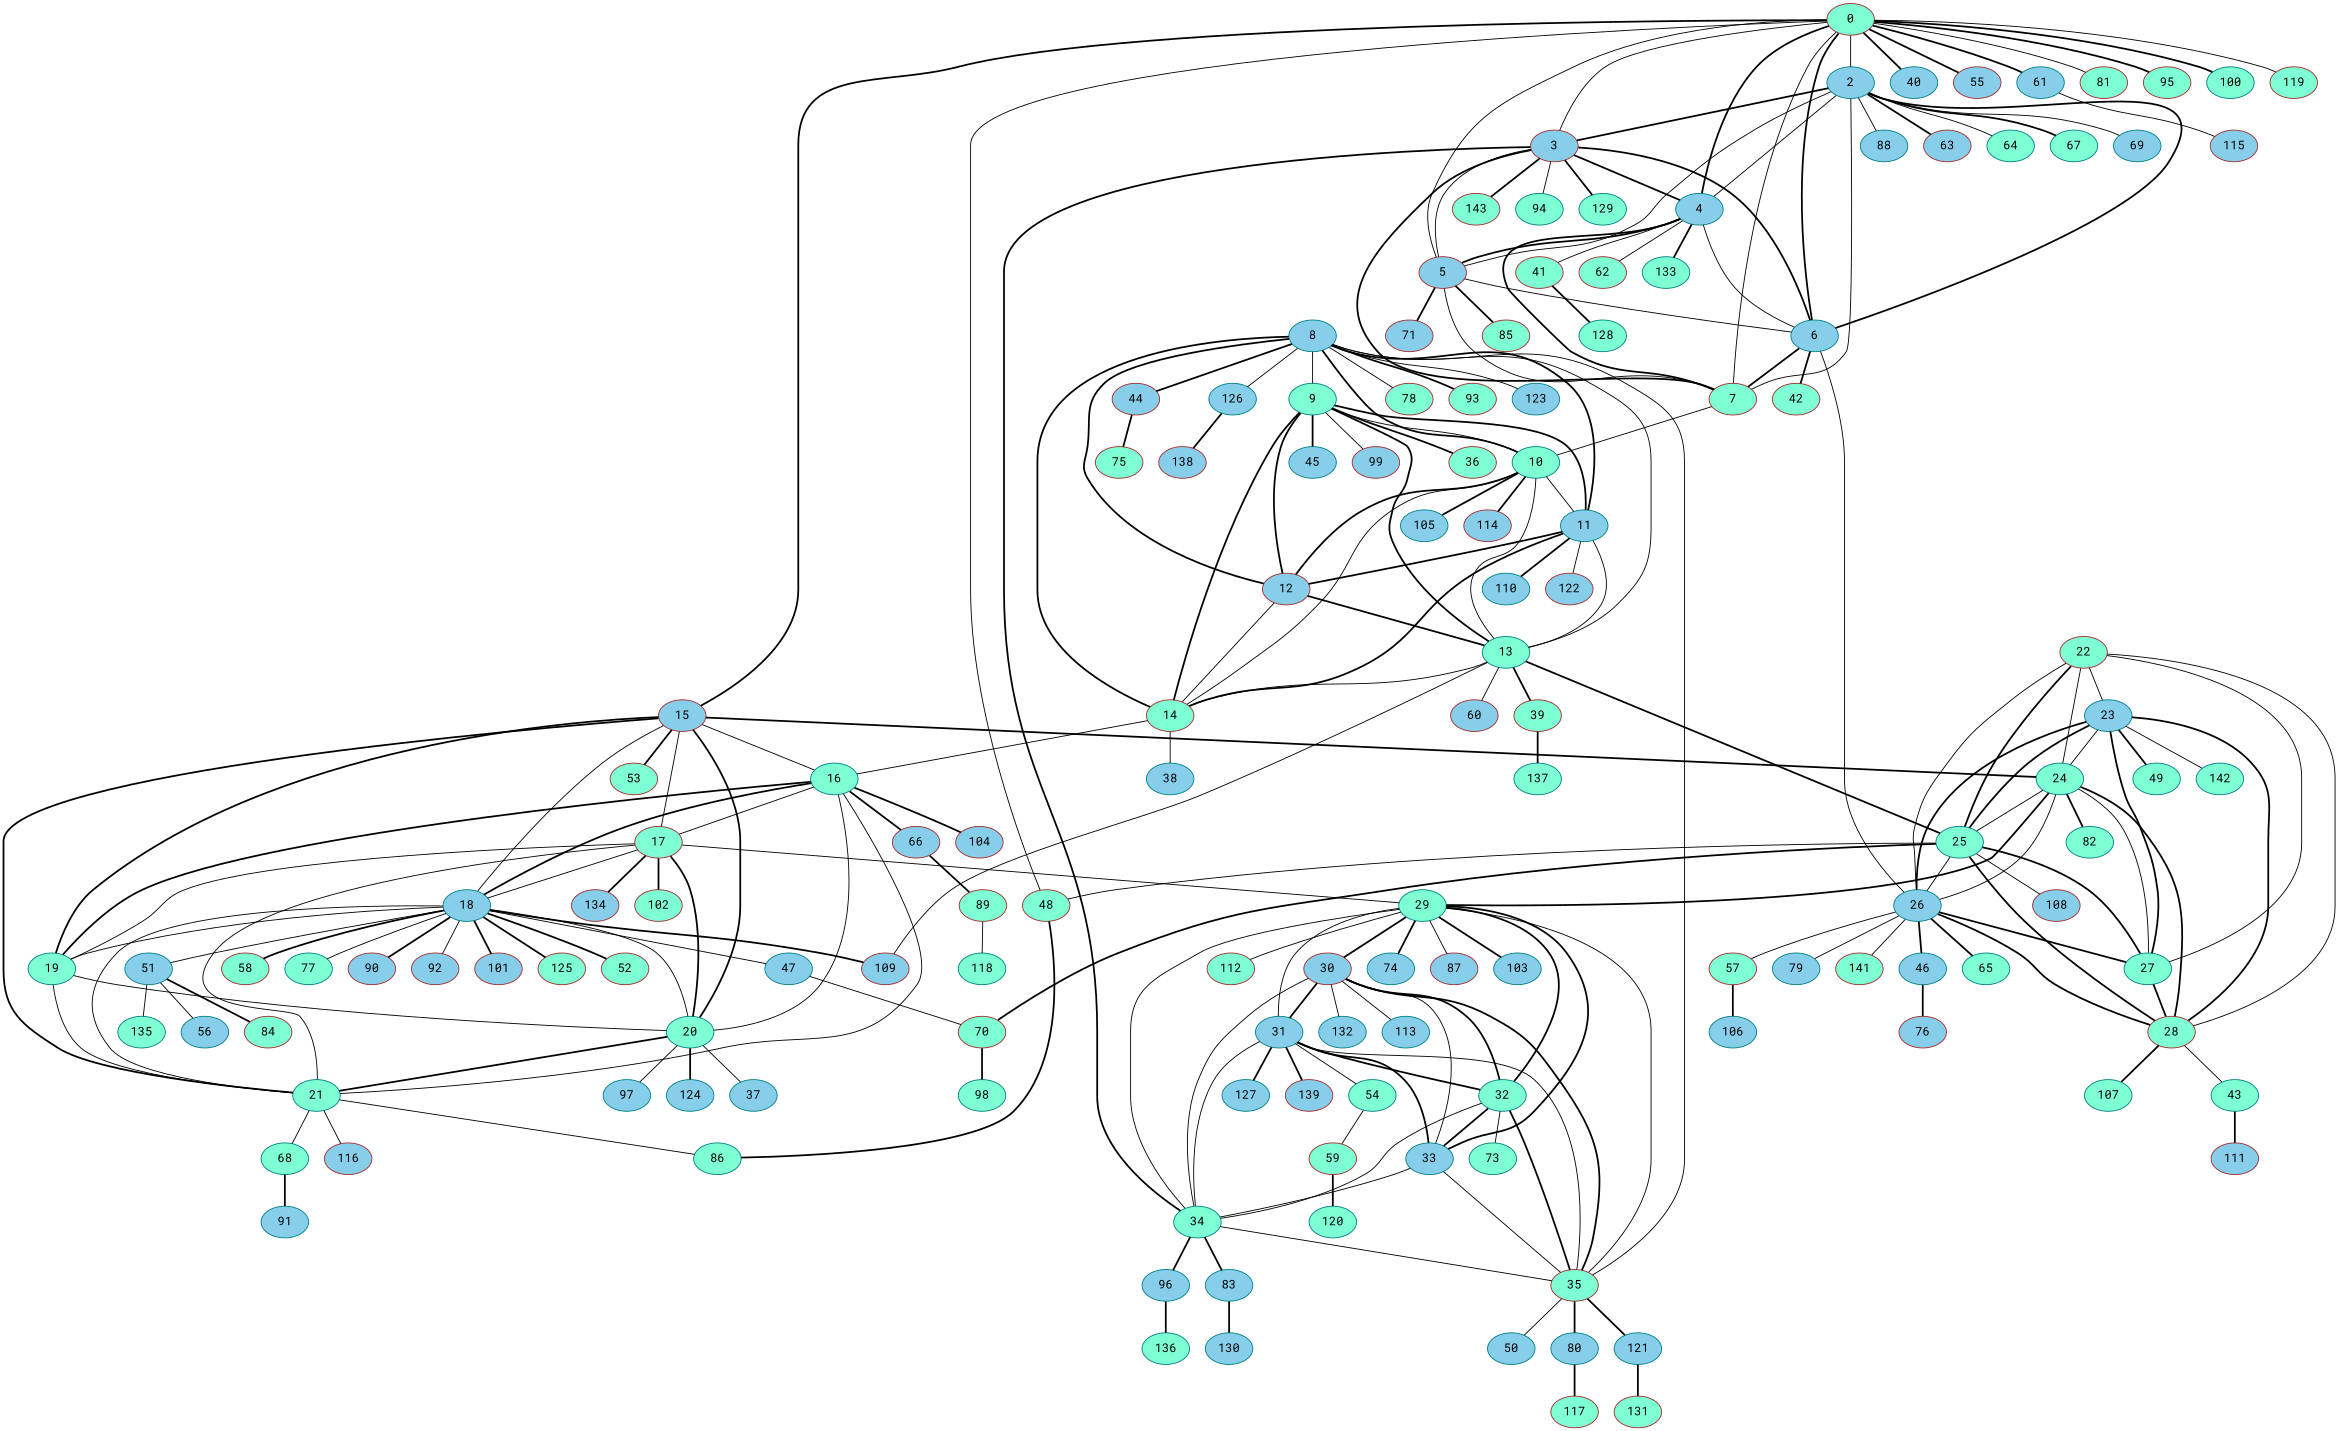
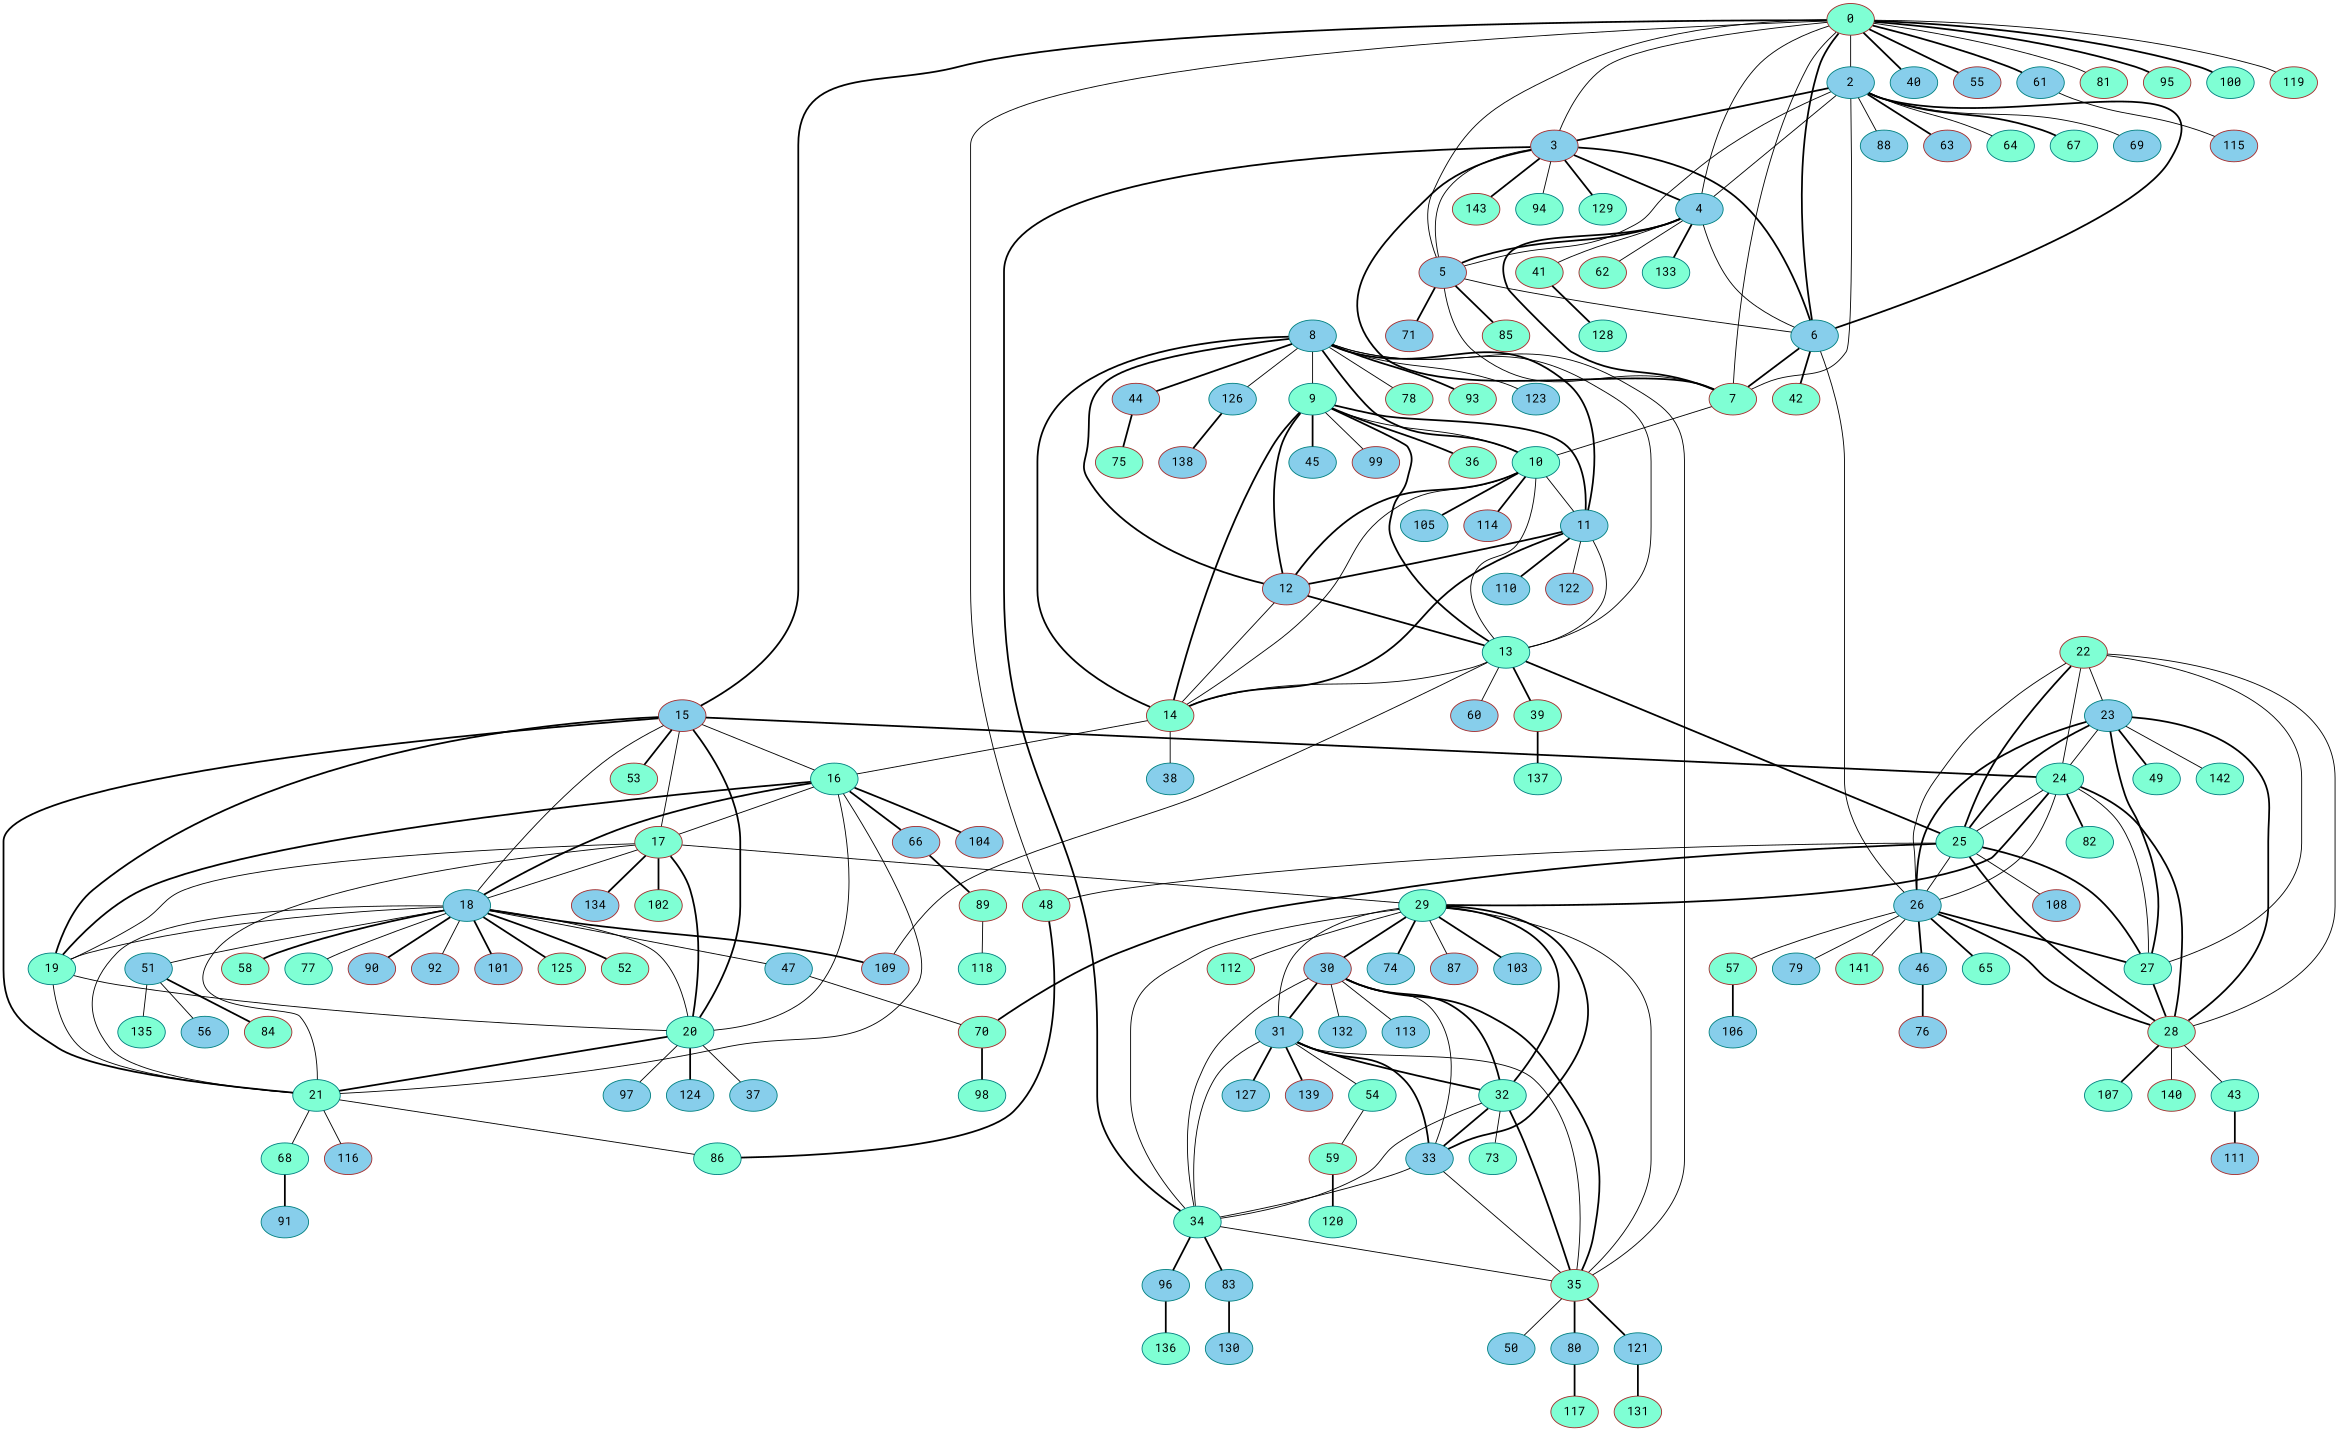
edge "0" -- "4": style bold -> solid
node "140": added
